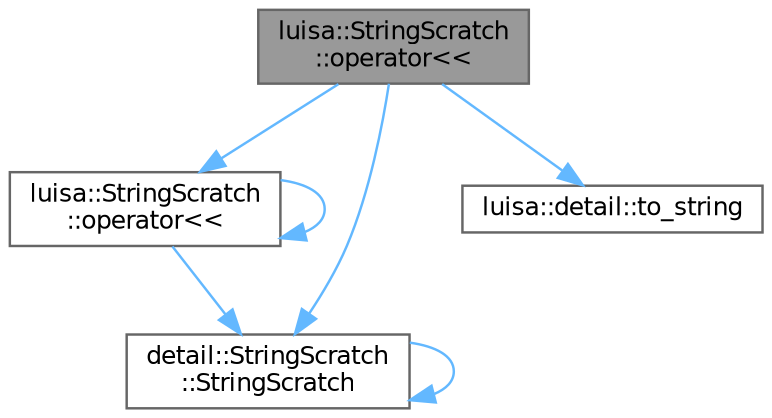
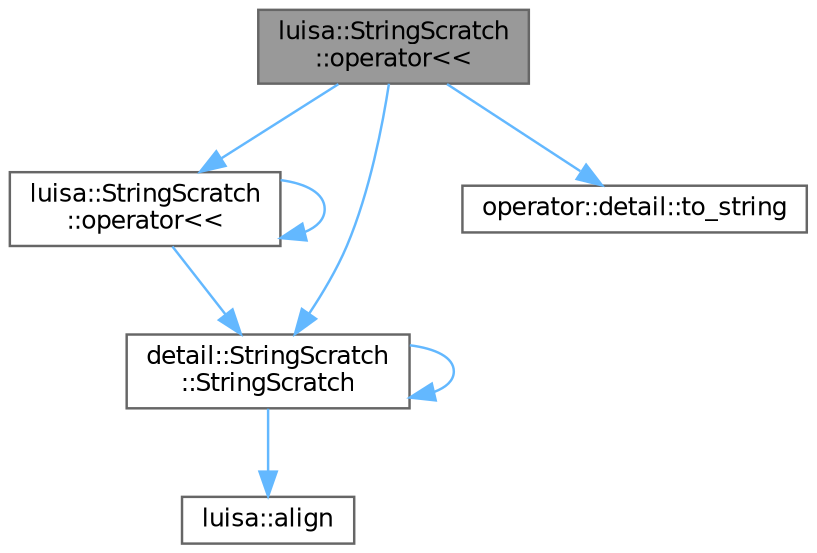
node "luisa::detail::to_string": label "luisa::detail::to_string" -> "operator::detail::to_string"
node "luisa::align": added
